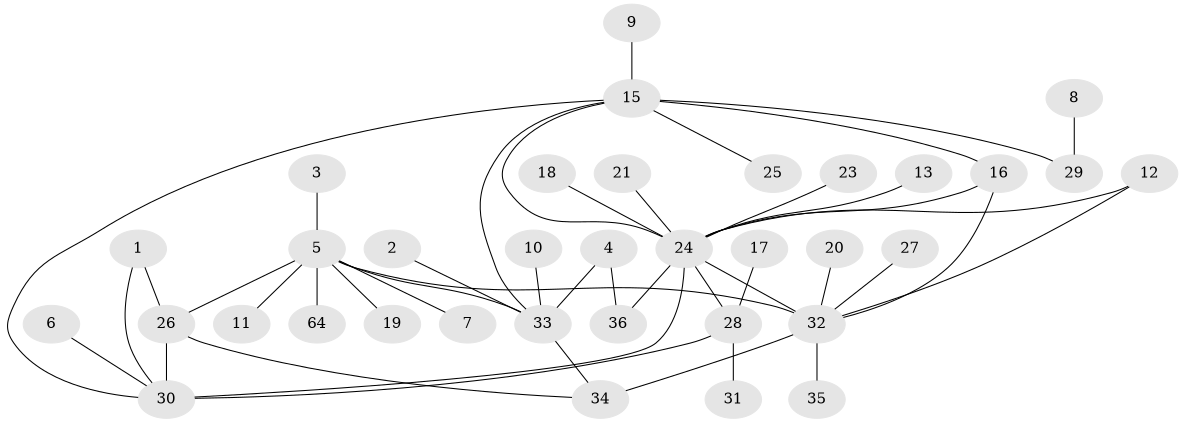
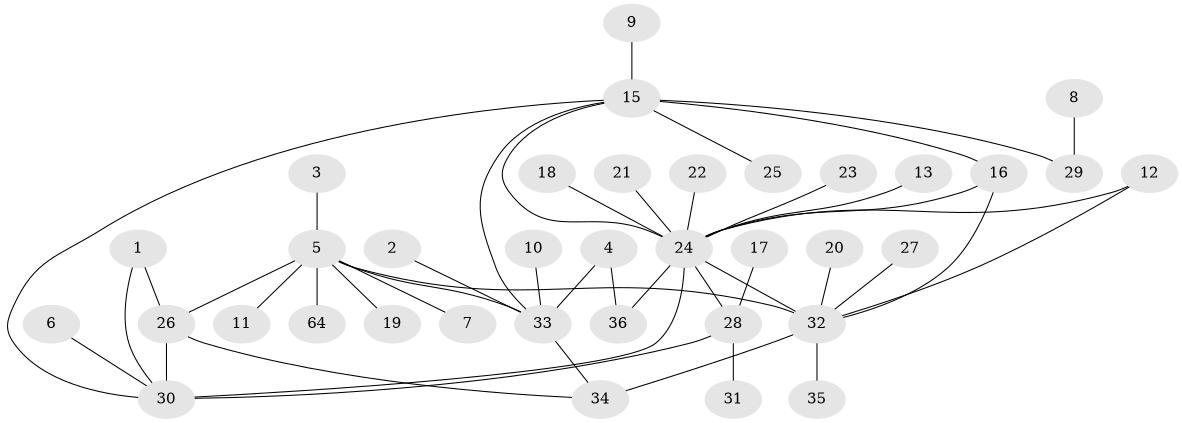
node "22": added
